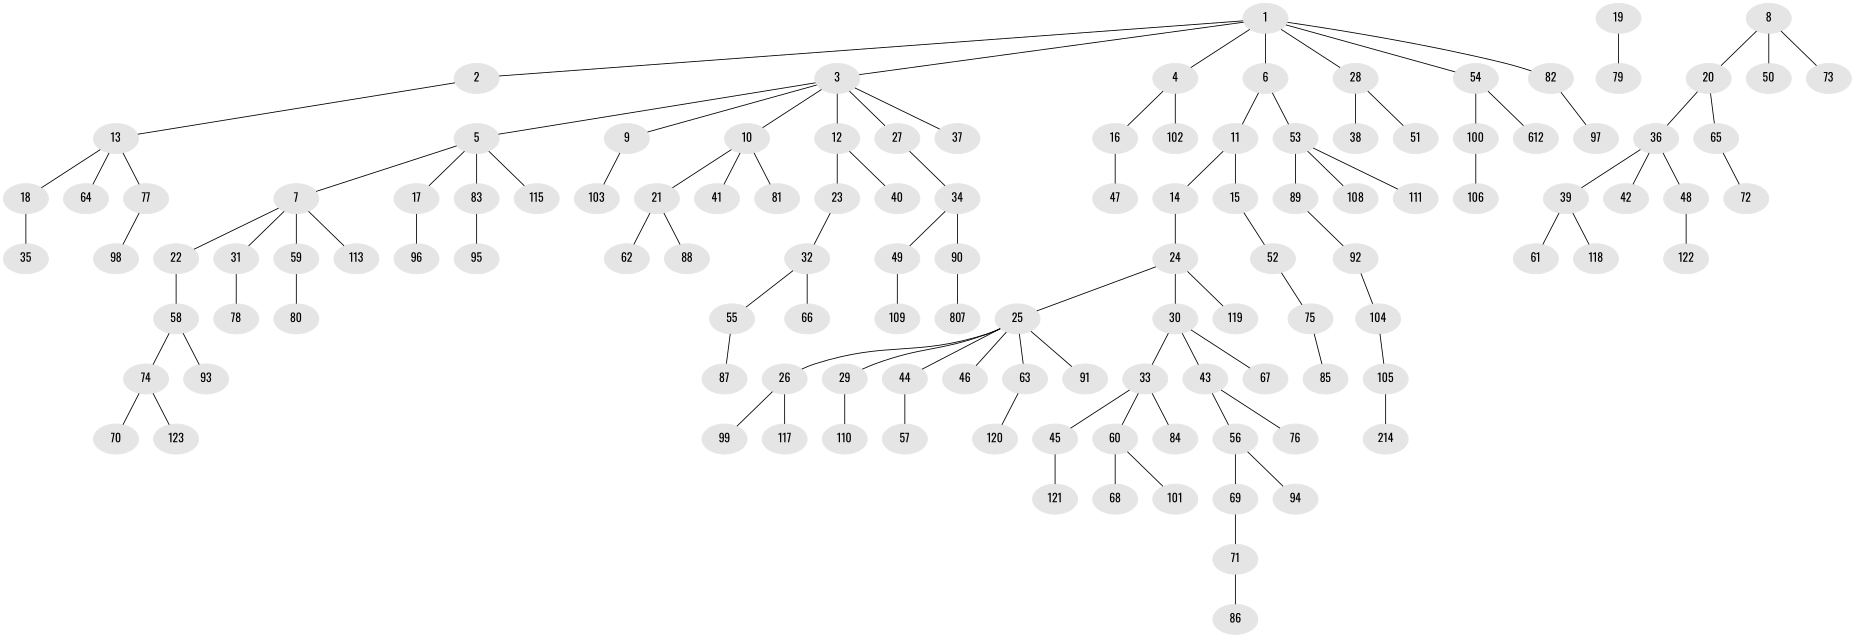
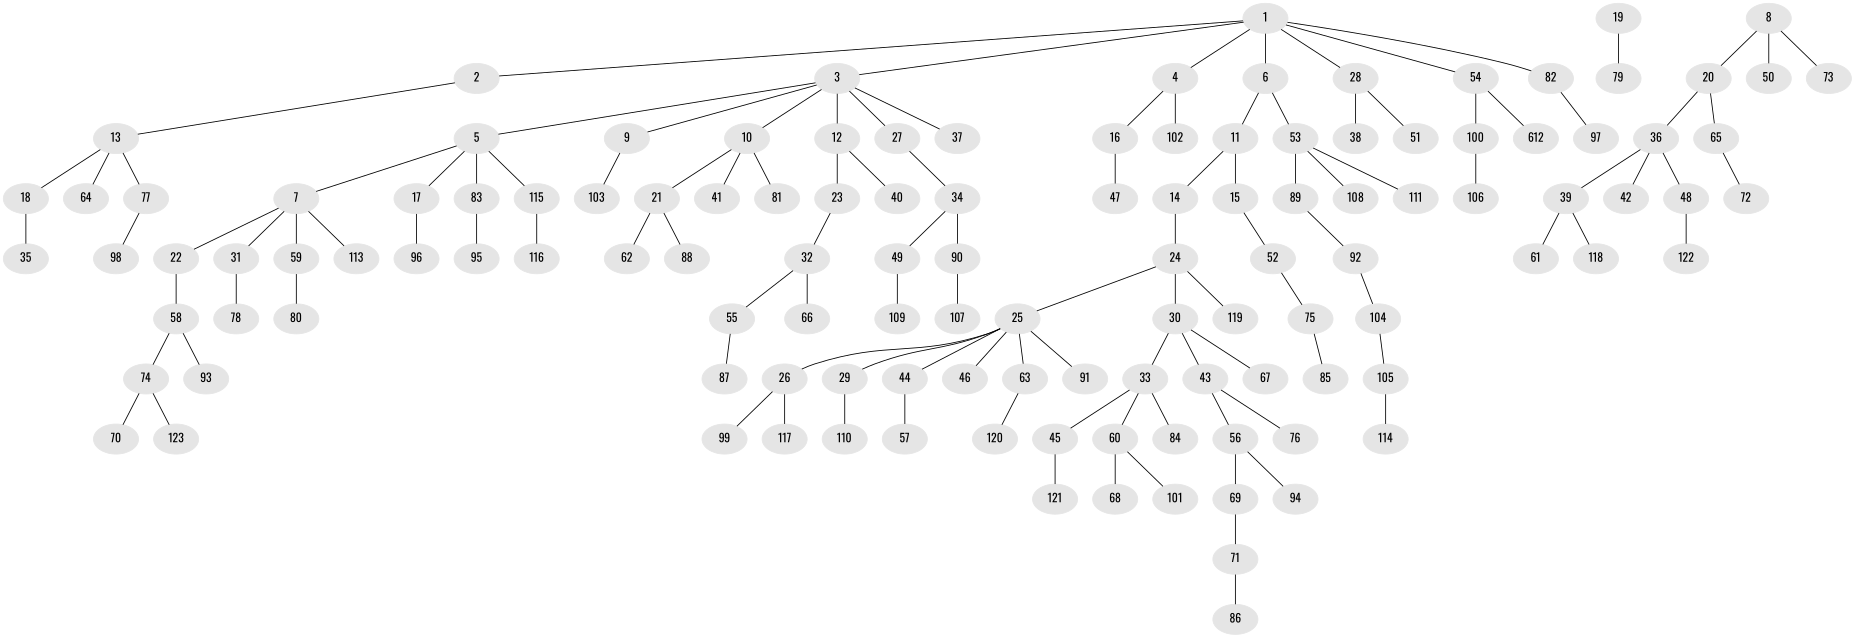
node "116": added
node "807": label "807" -> "107"
node "214": label "214" -> "114"
